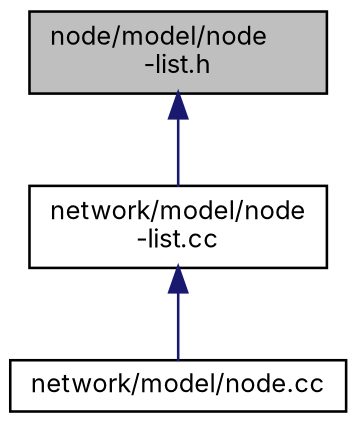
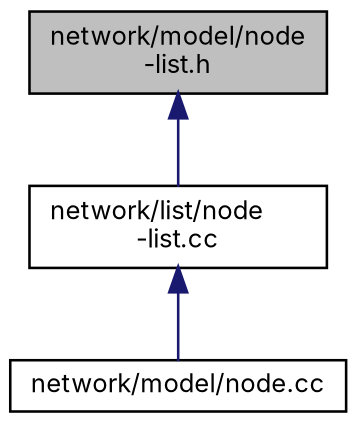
node "node/model/node -list.h": label "node/model/node -list.h" -> "network/model/node -list.h"
node "network/model/node -list.cc": label "network/model/node -list.cc" -> "network/list/node -list.cc"
